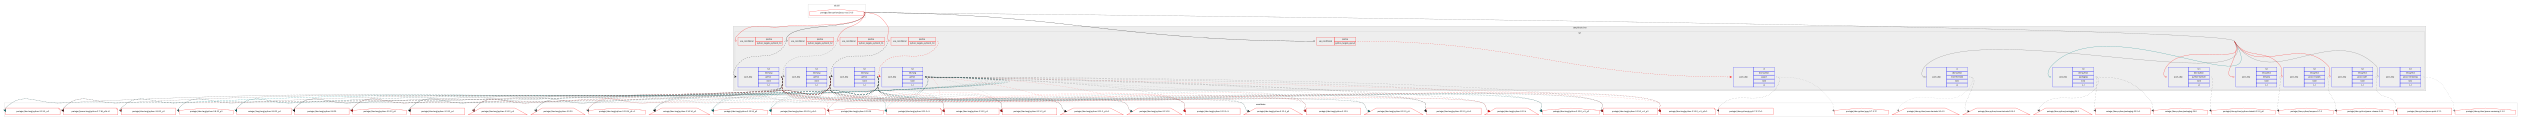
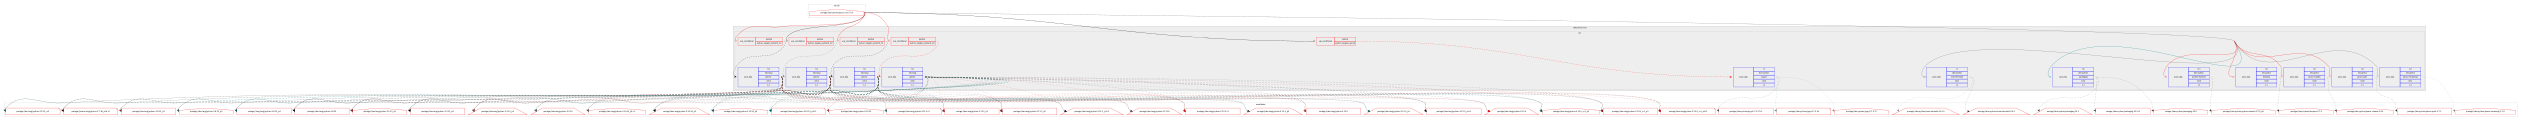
node "portage://dev-python/pypy3-7.3.16": added
